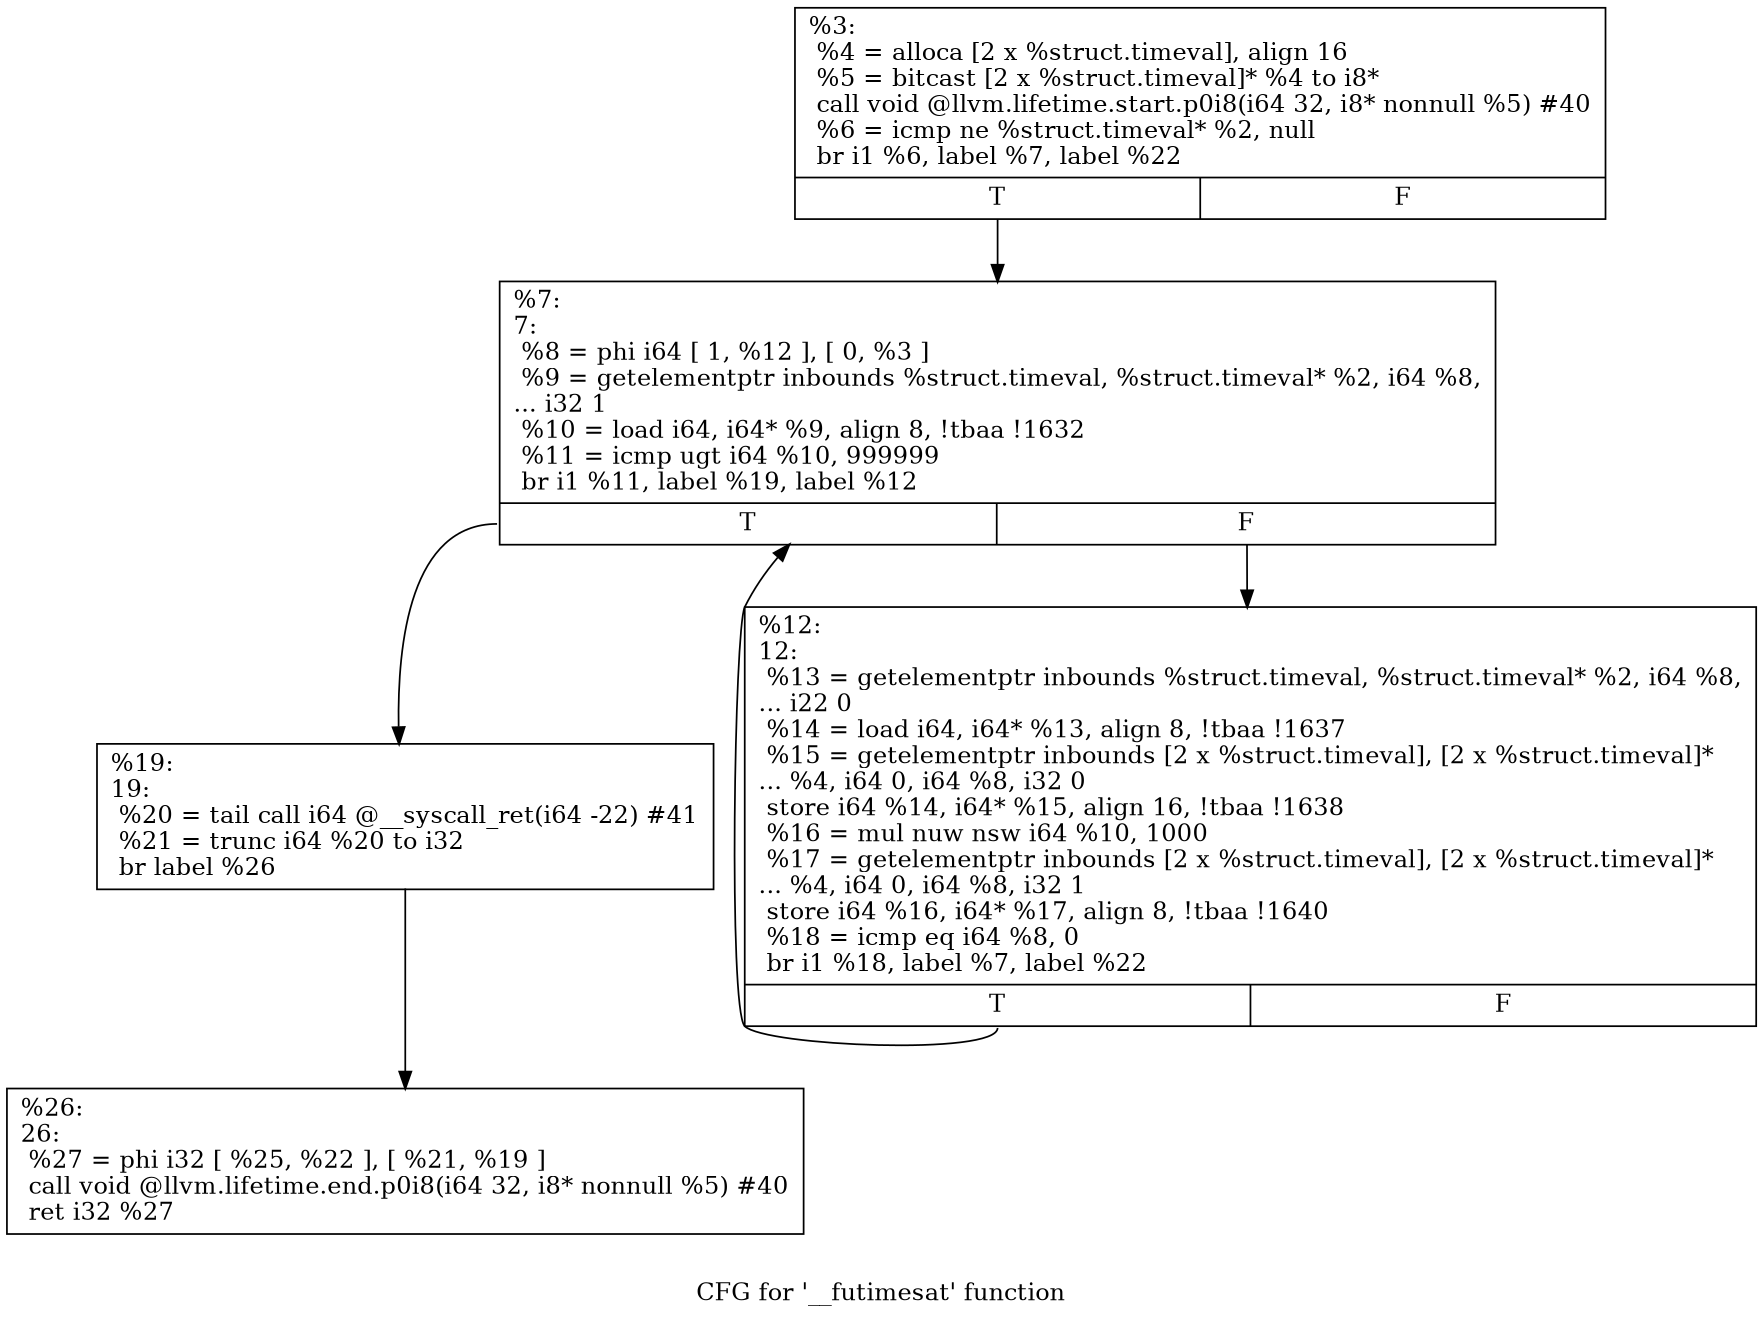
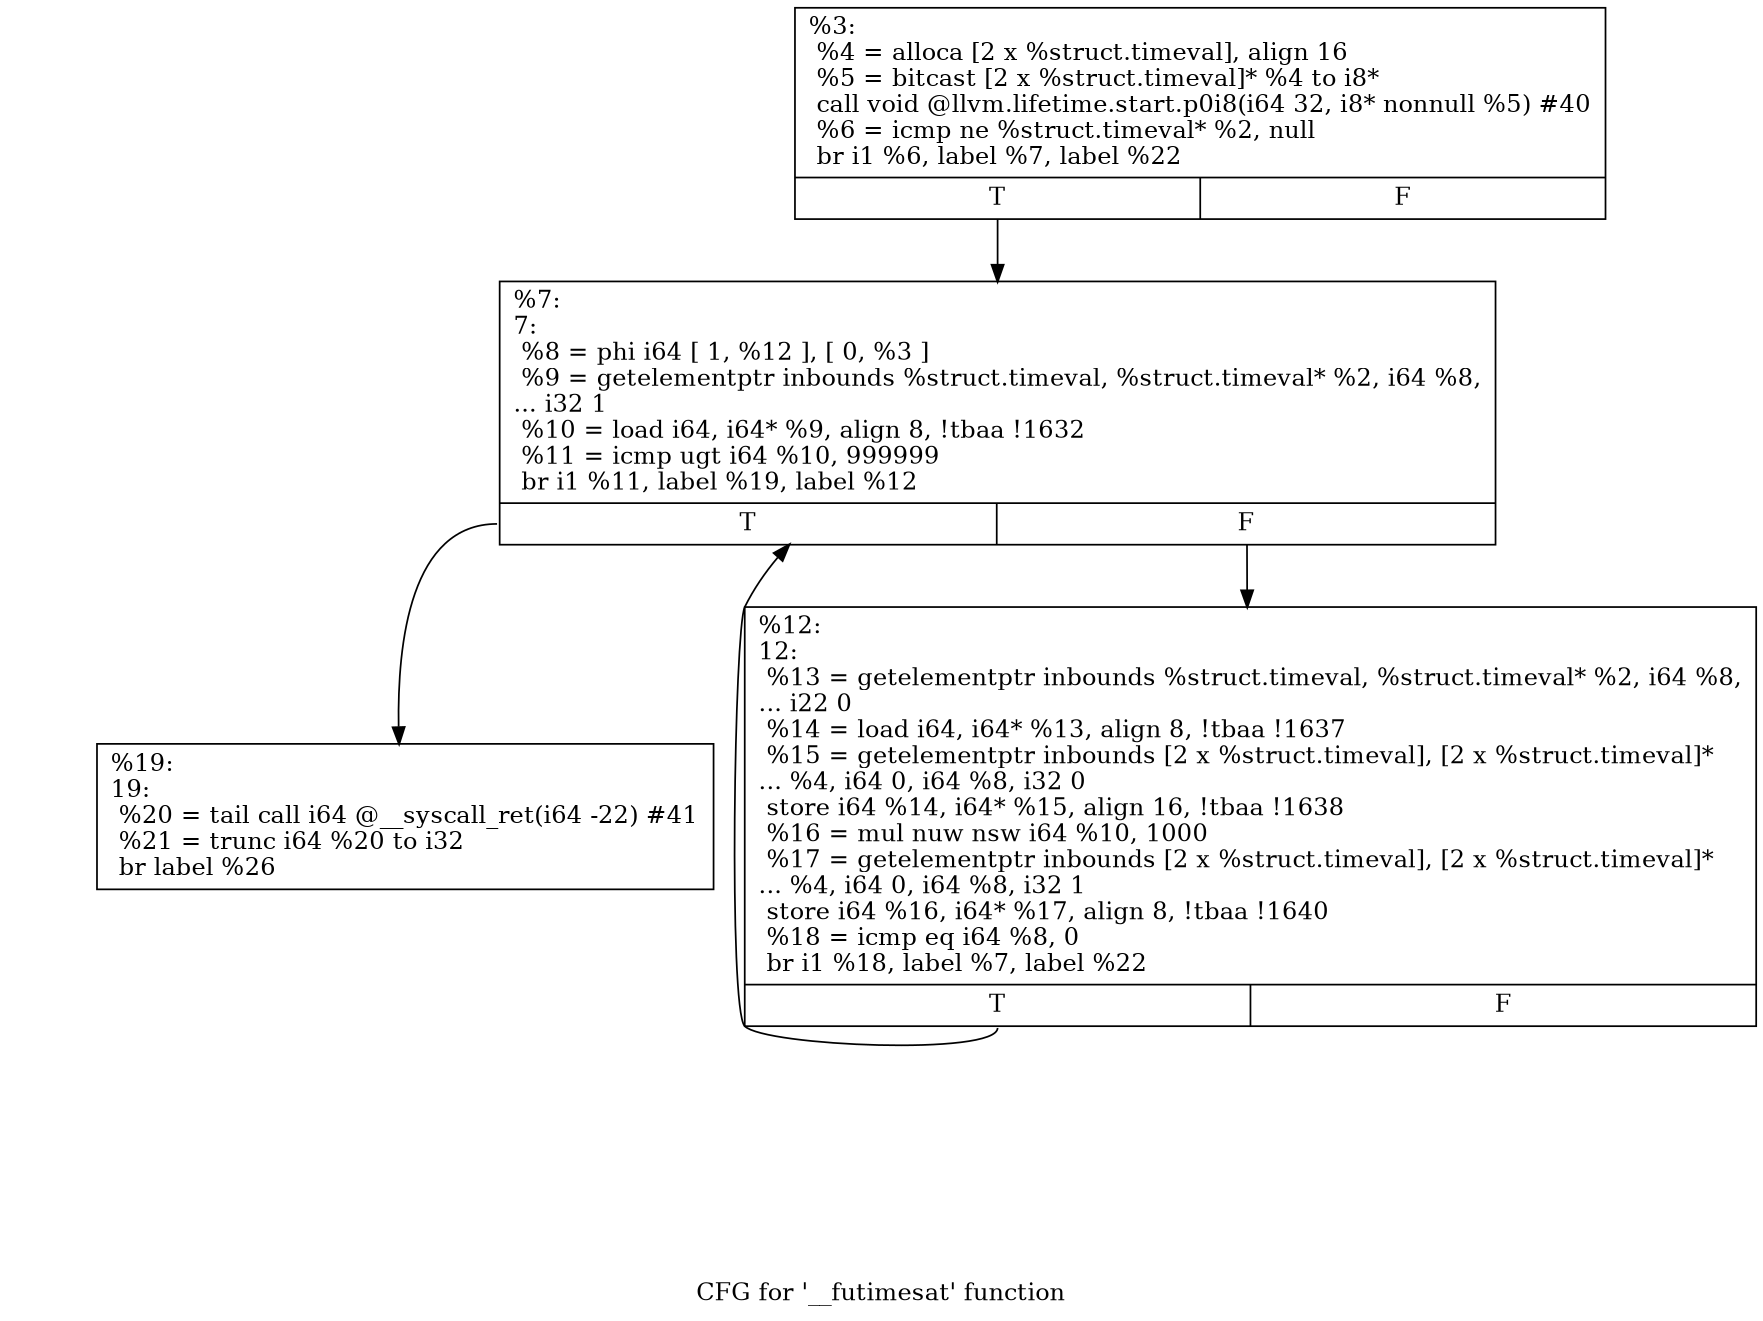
node "%26:": removed
